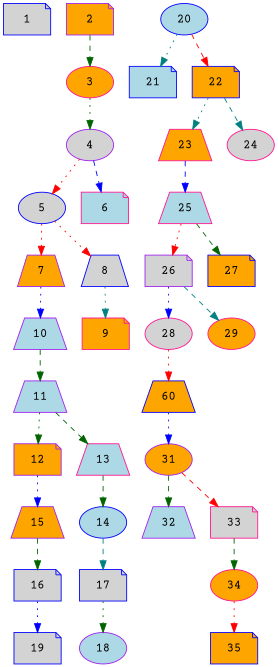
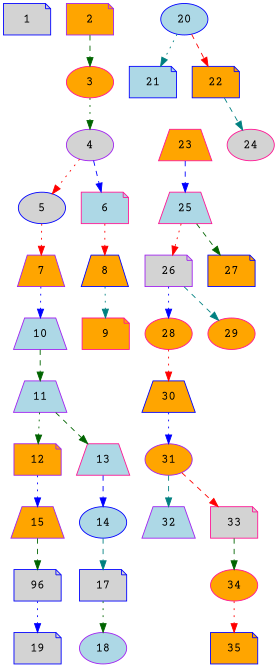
edge "22" -> "23": removed
edge "5" -> "8": now "6" -> "8"
node "8": fillcolor lightgrey -> orange
node "28": fillcolor lightgrey -> orange
node "60": label "60" -> "30"
edge "13" -> "14": color darkgreen -> blue
edge "31" -> "32": color darkgreen -> teal
node "16": label "16" -> "96"
